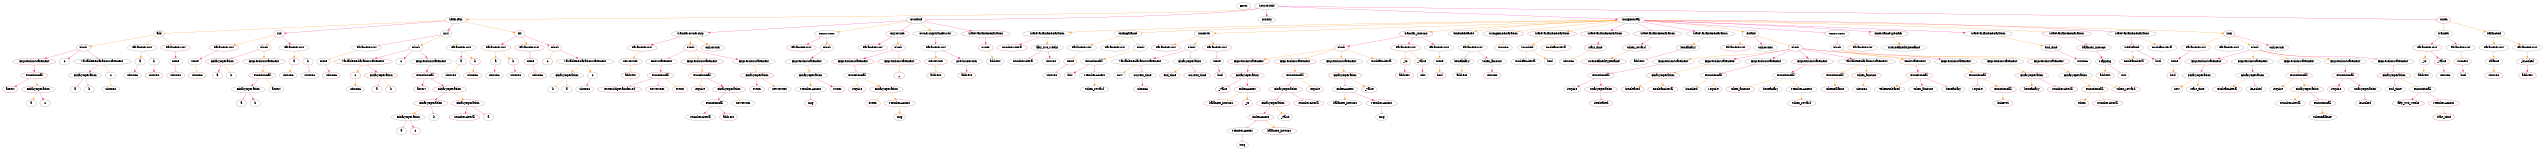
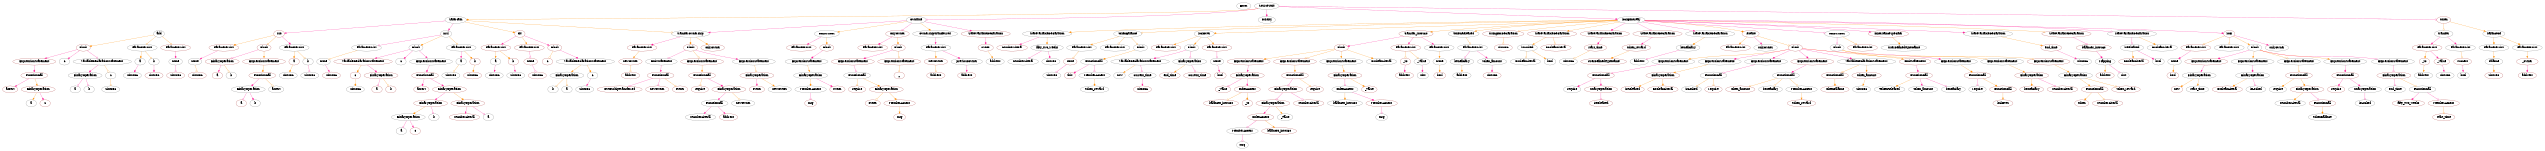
edge "SafeMath" -> "add": now "SafeMath" -> "transferOwnership"
edge "lockEtherPay" -> "lock": color darkorange -> deeppink
node "_isLocked": label "_isLocked" -> "_owner"
